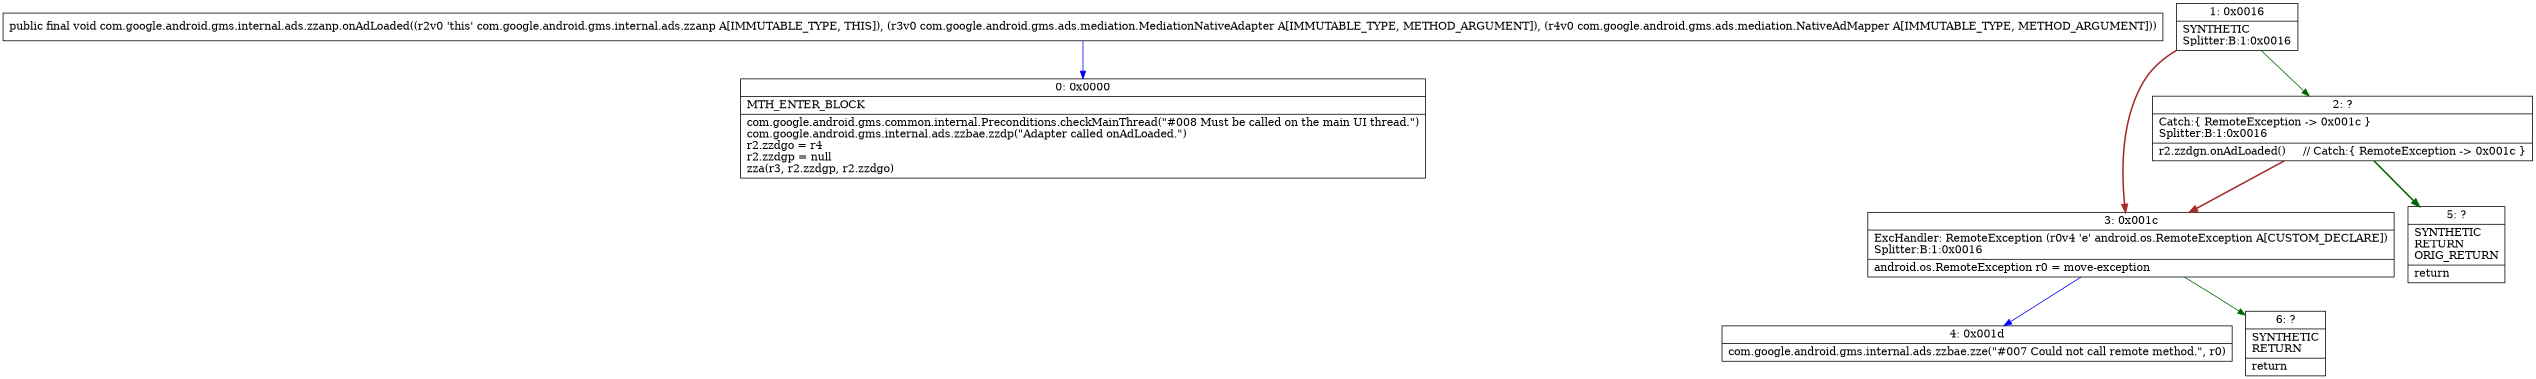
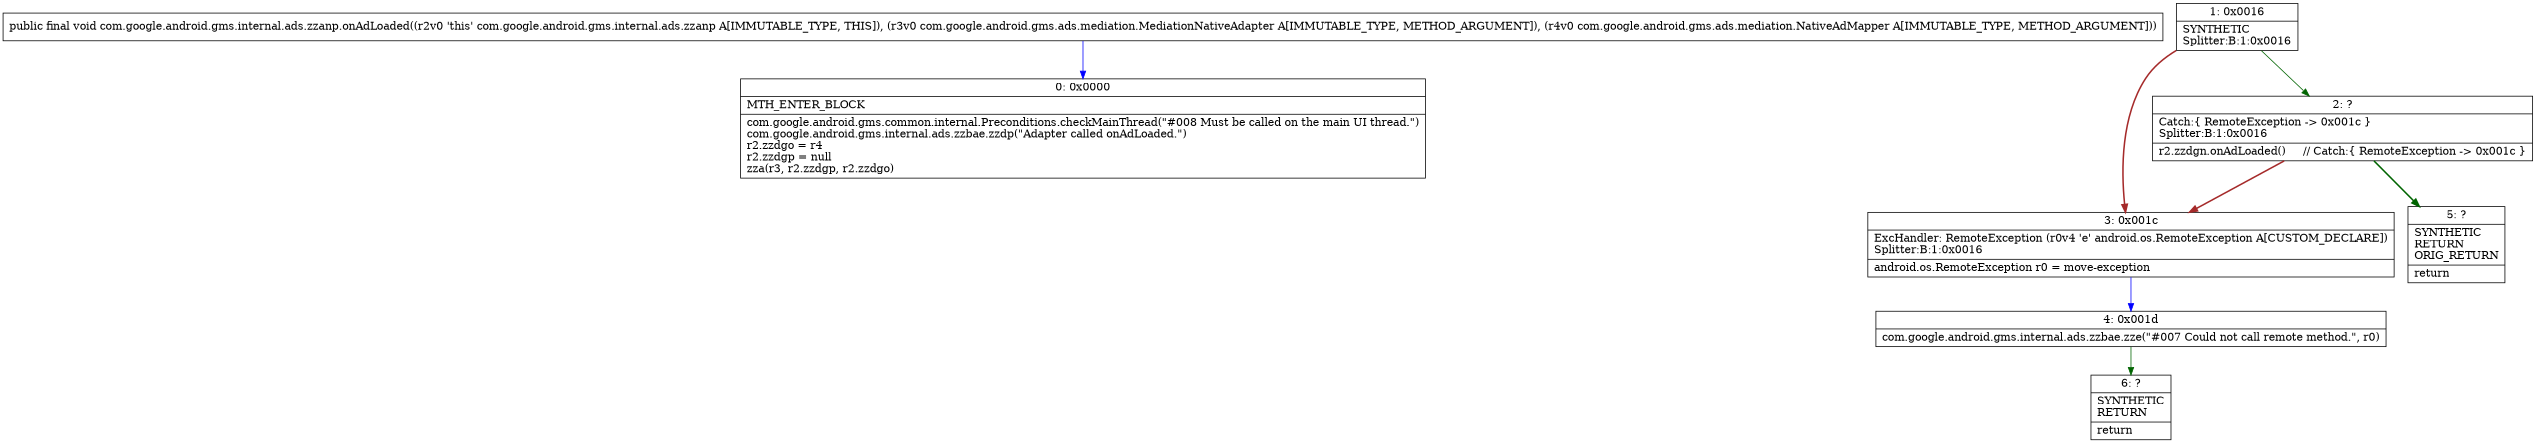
edge "3: 0x001c" -> "6: ?": now "4: 0x001d" -> "6: ?"
